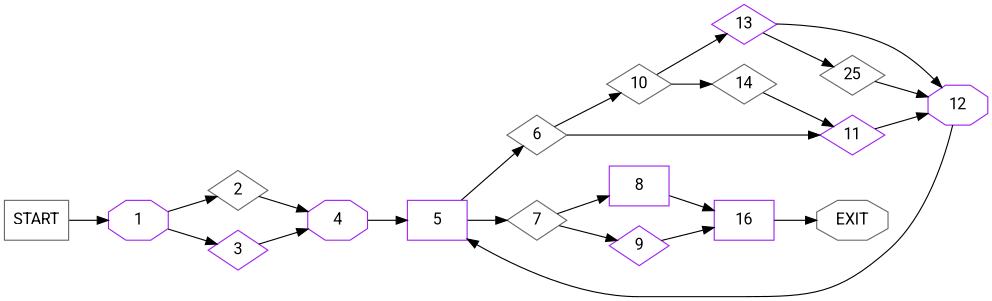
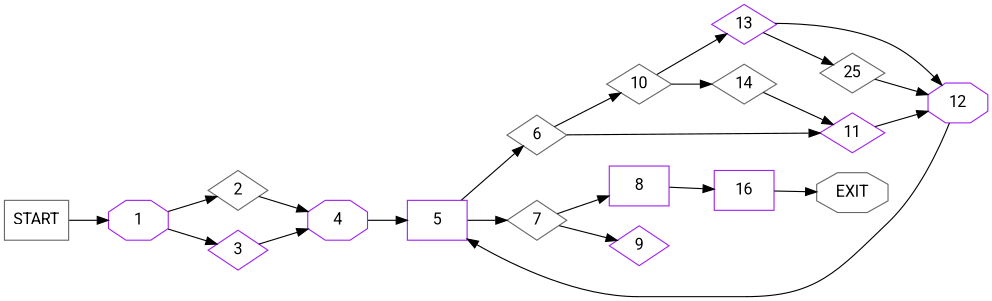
edge "9" -> "16": removed
